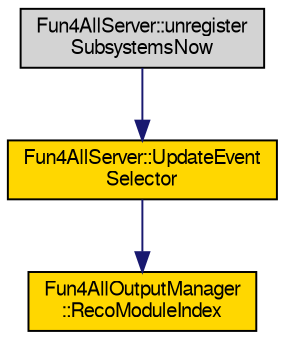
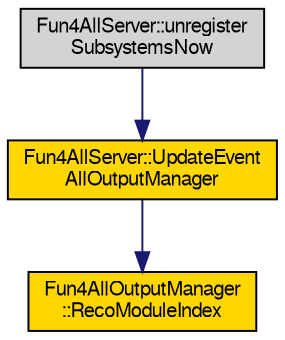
node "Fun4AllServer::UpdateEvent Selector": label "Fun4AllServer::UpdateEvent Selector" -> "Fun4AllServer::UpdateEvent AllOutputManager"
